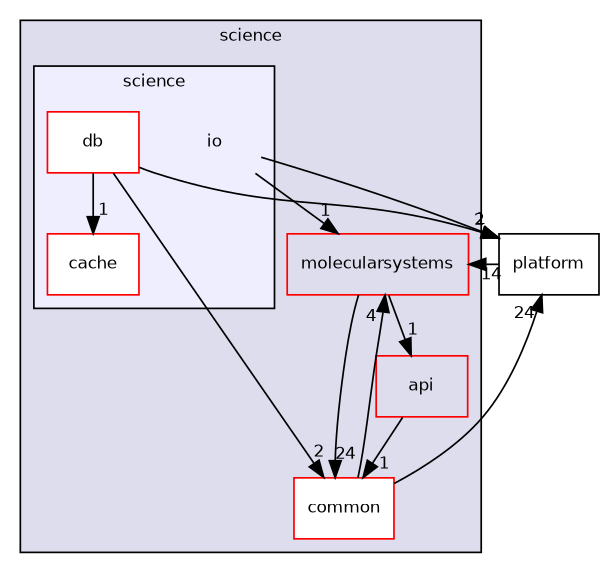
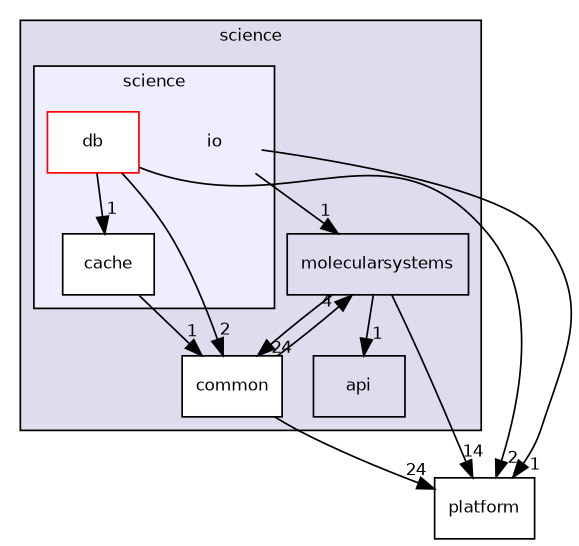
node "cache": color red -> black
node "molecularsystems": color red -> black
edge "platform" -> "molecularsystems": reversed
node "api": color red -> black
edge "api" -> "common": now "cache" -> "common"
node "common": color red -> black
